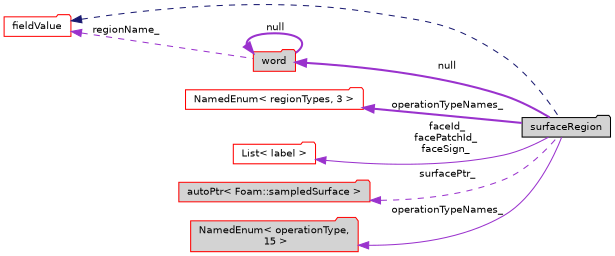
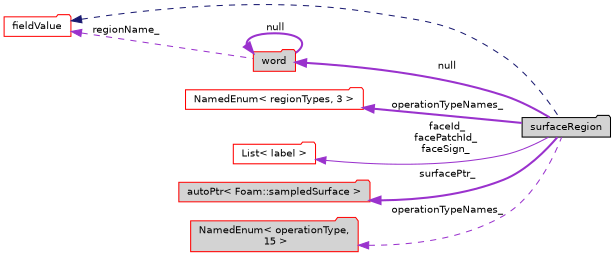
edge "surfaceRegion" -> "autoPtr< Foam::sampledSurface >": style dashed -> bold
edge "surfaceRegion" -> "NamedEnum< operationType, 15 >": style solid -> dashed
